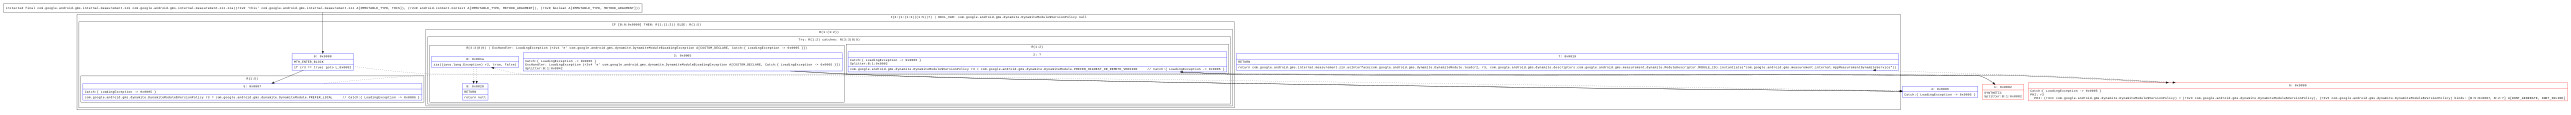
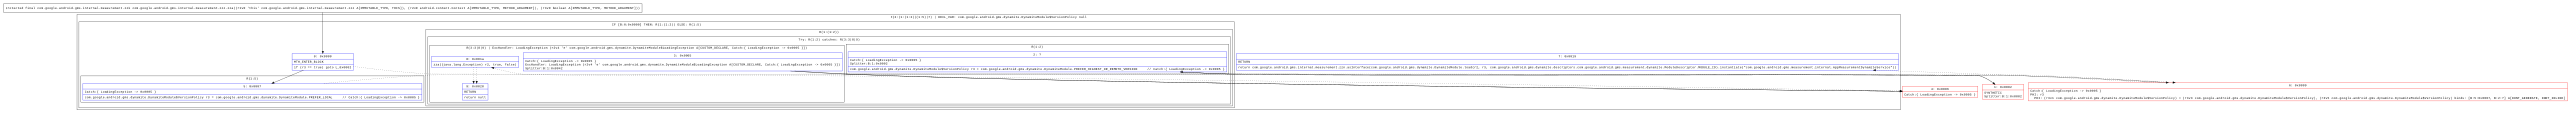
node "4: 0x0006": color blue -> red
